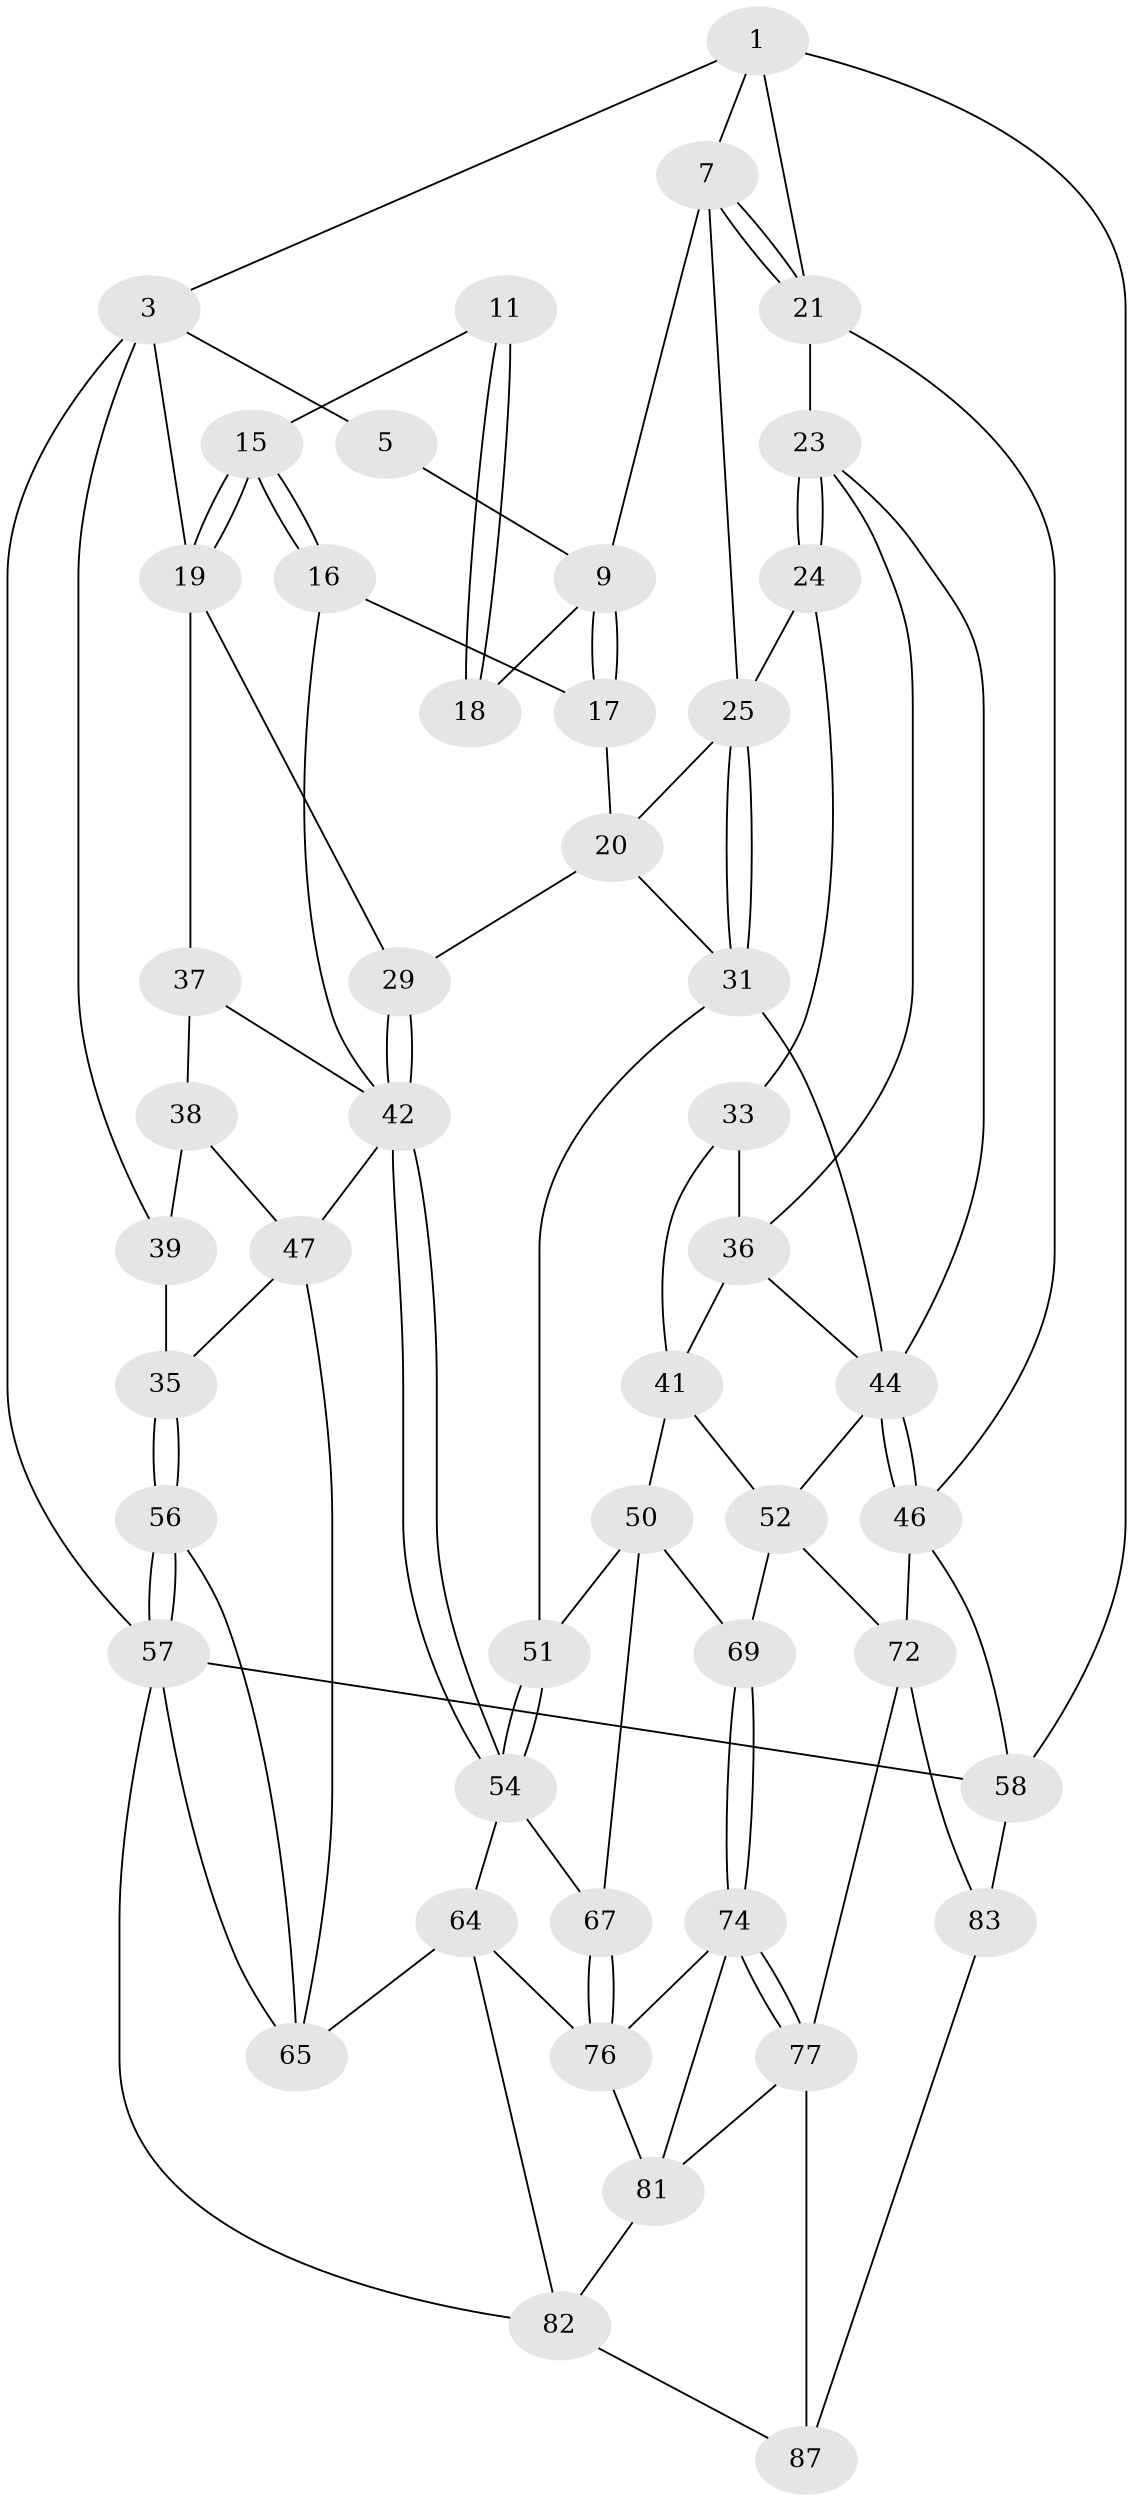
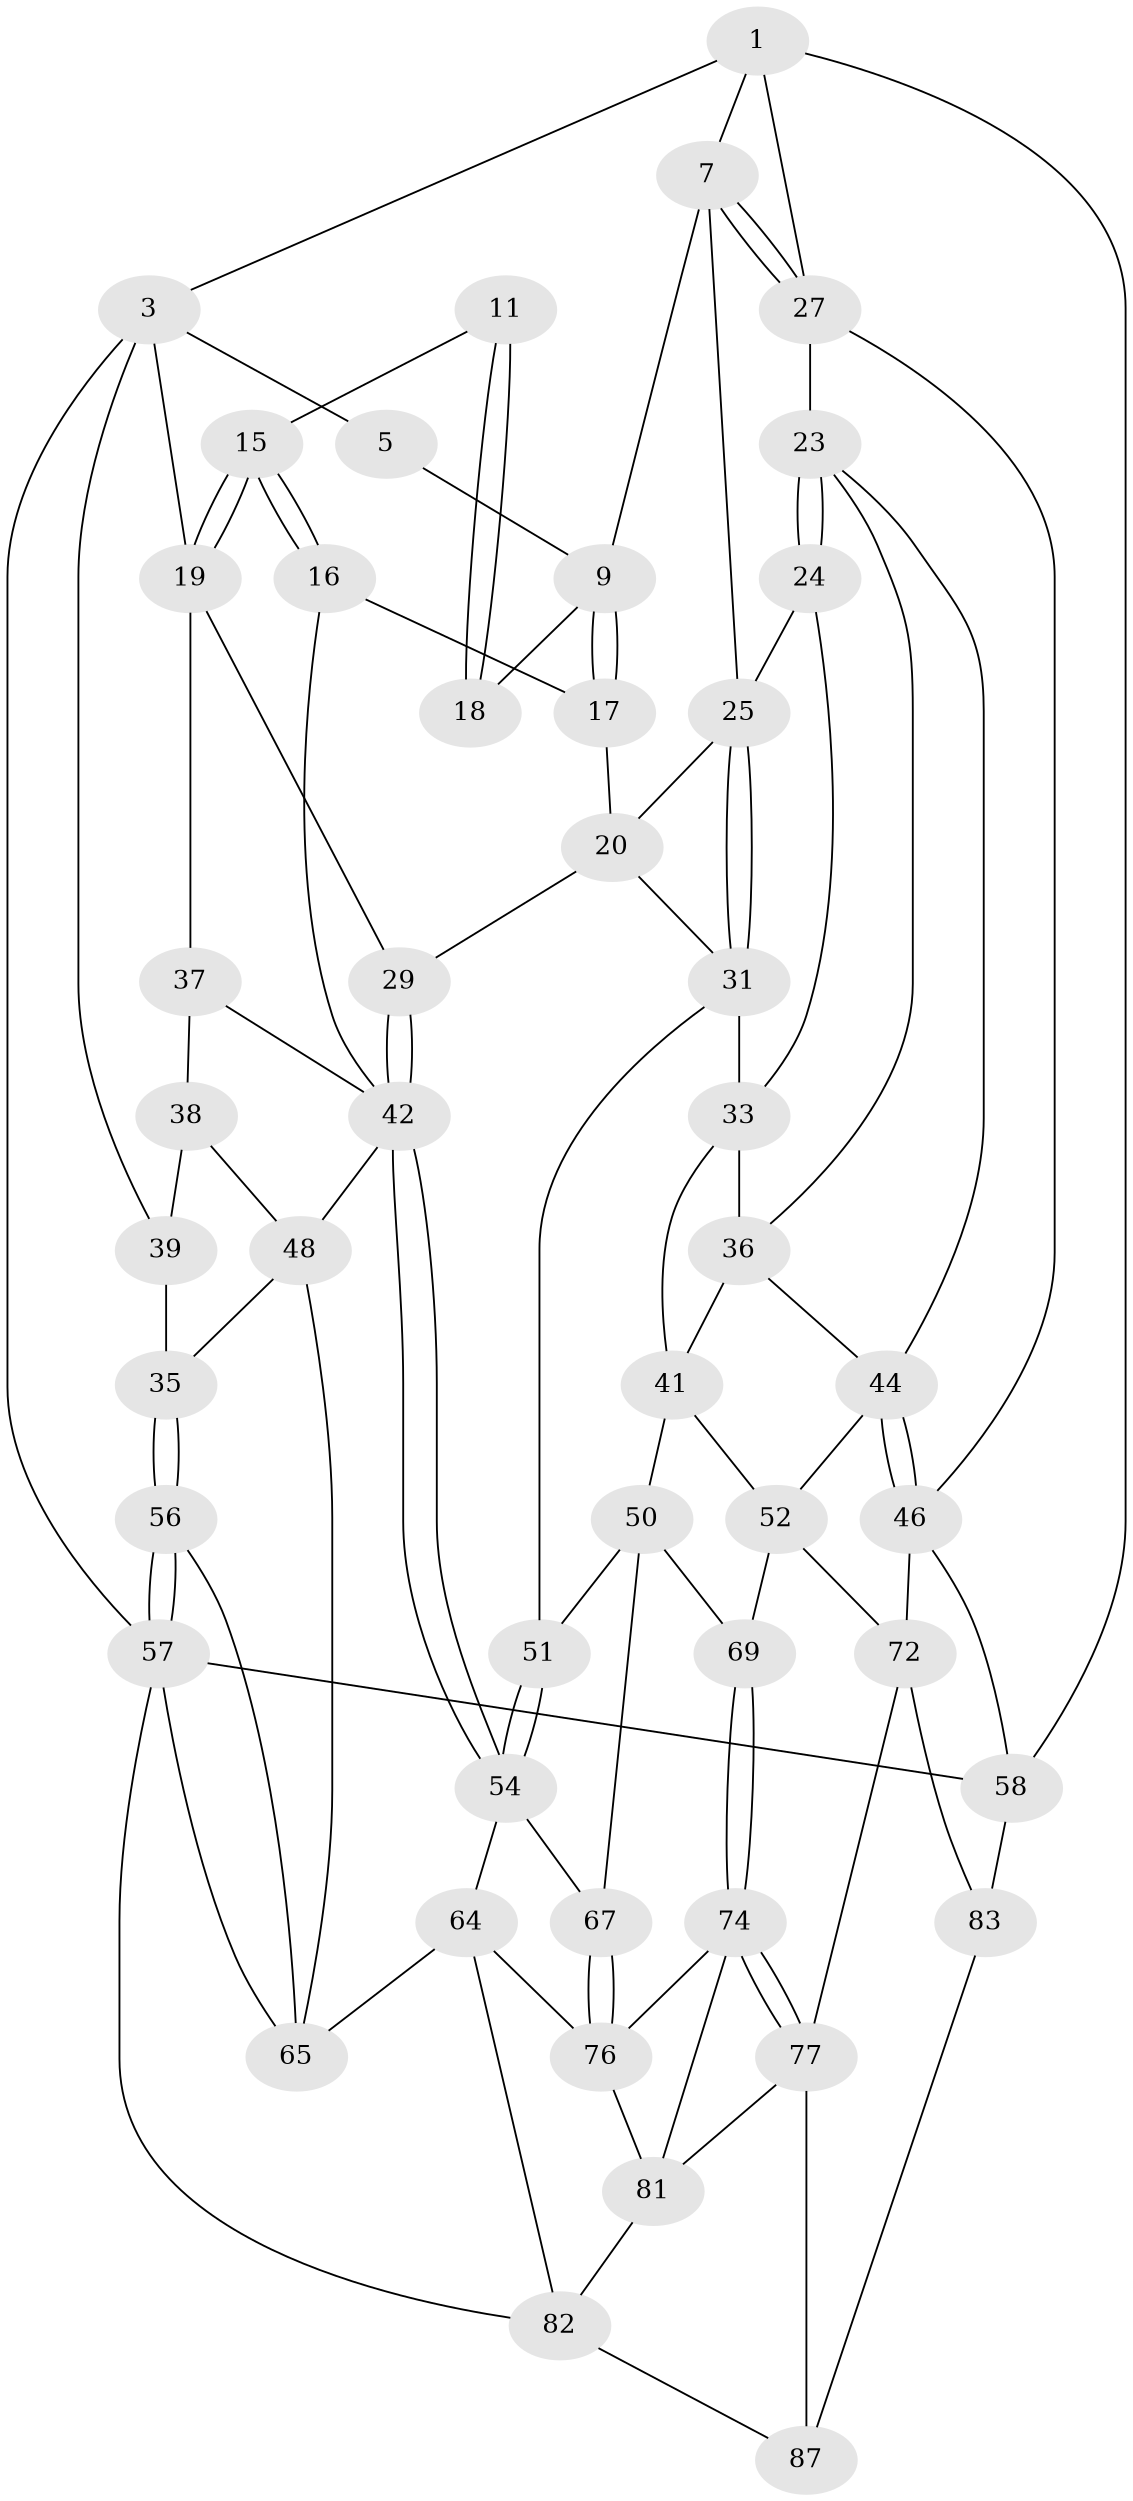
node "21": label "21" -> "27"
edge "31" -- "44": now "31" -- "33"
node "47": label "47" -> "48"
